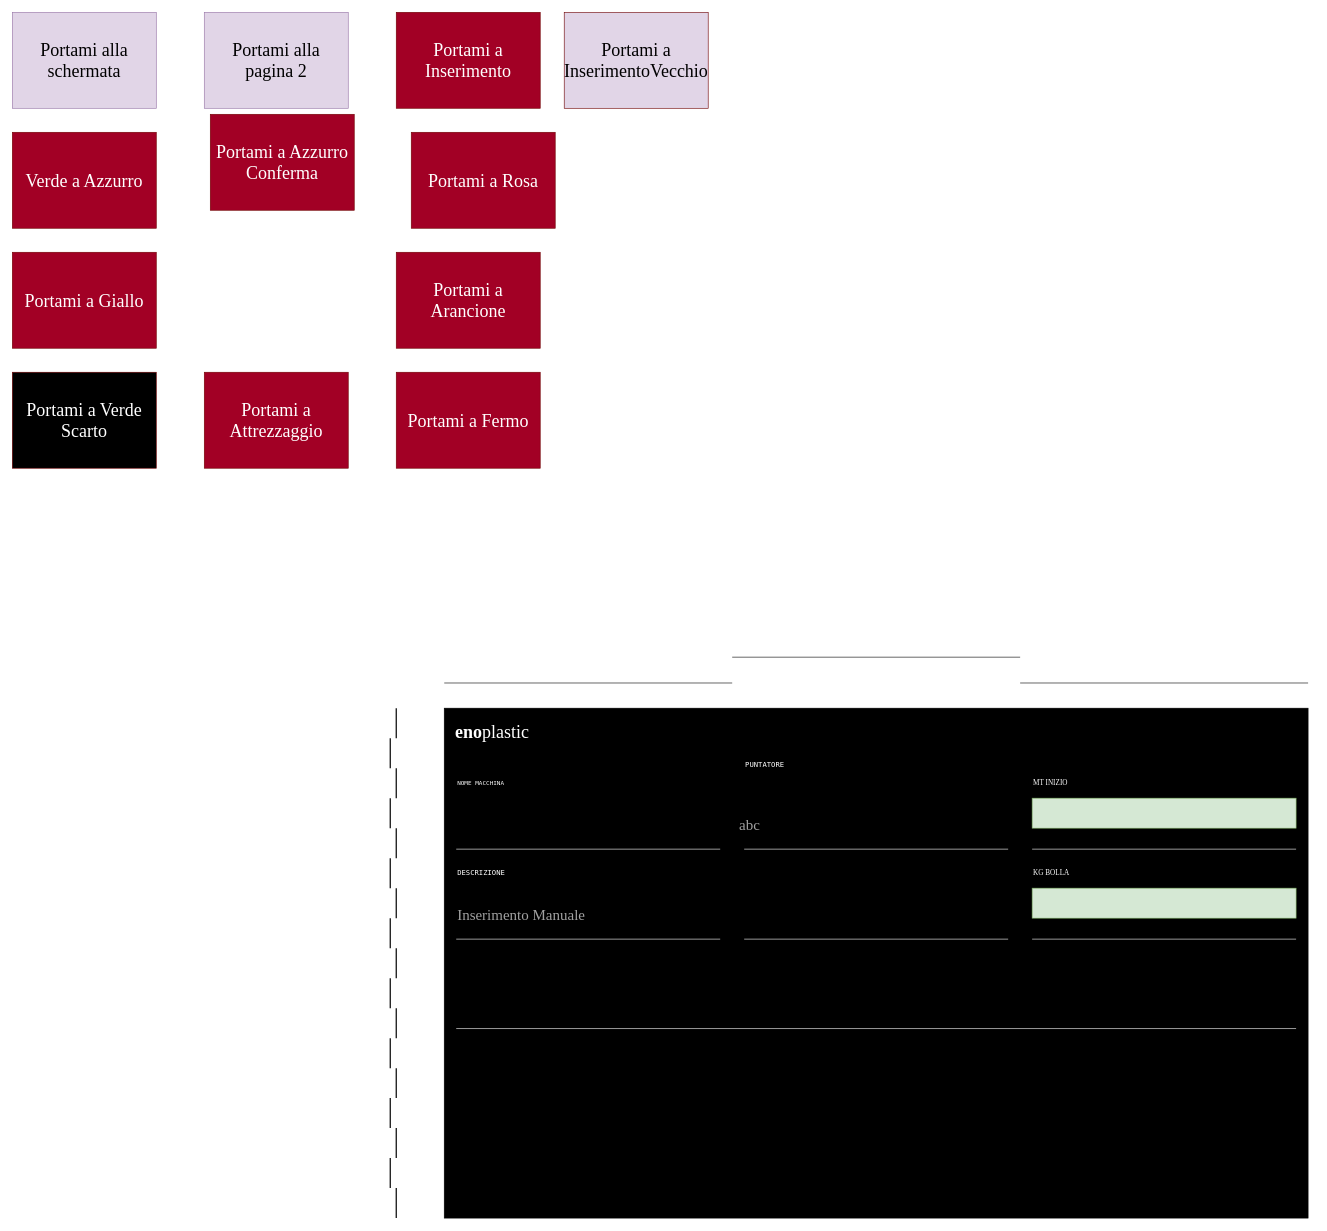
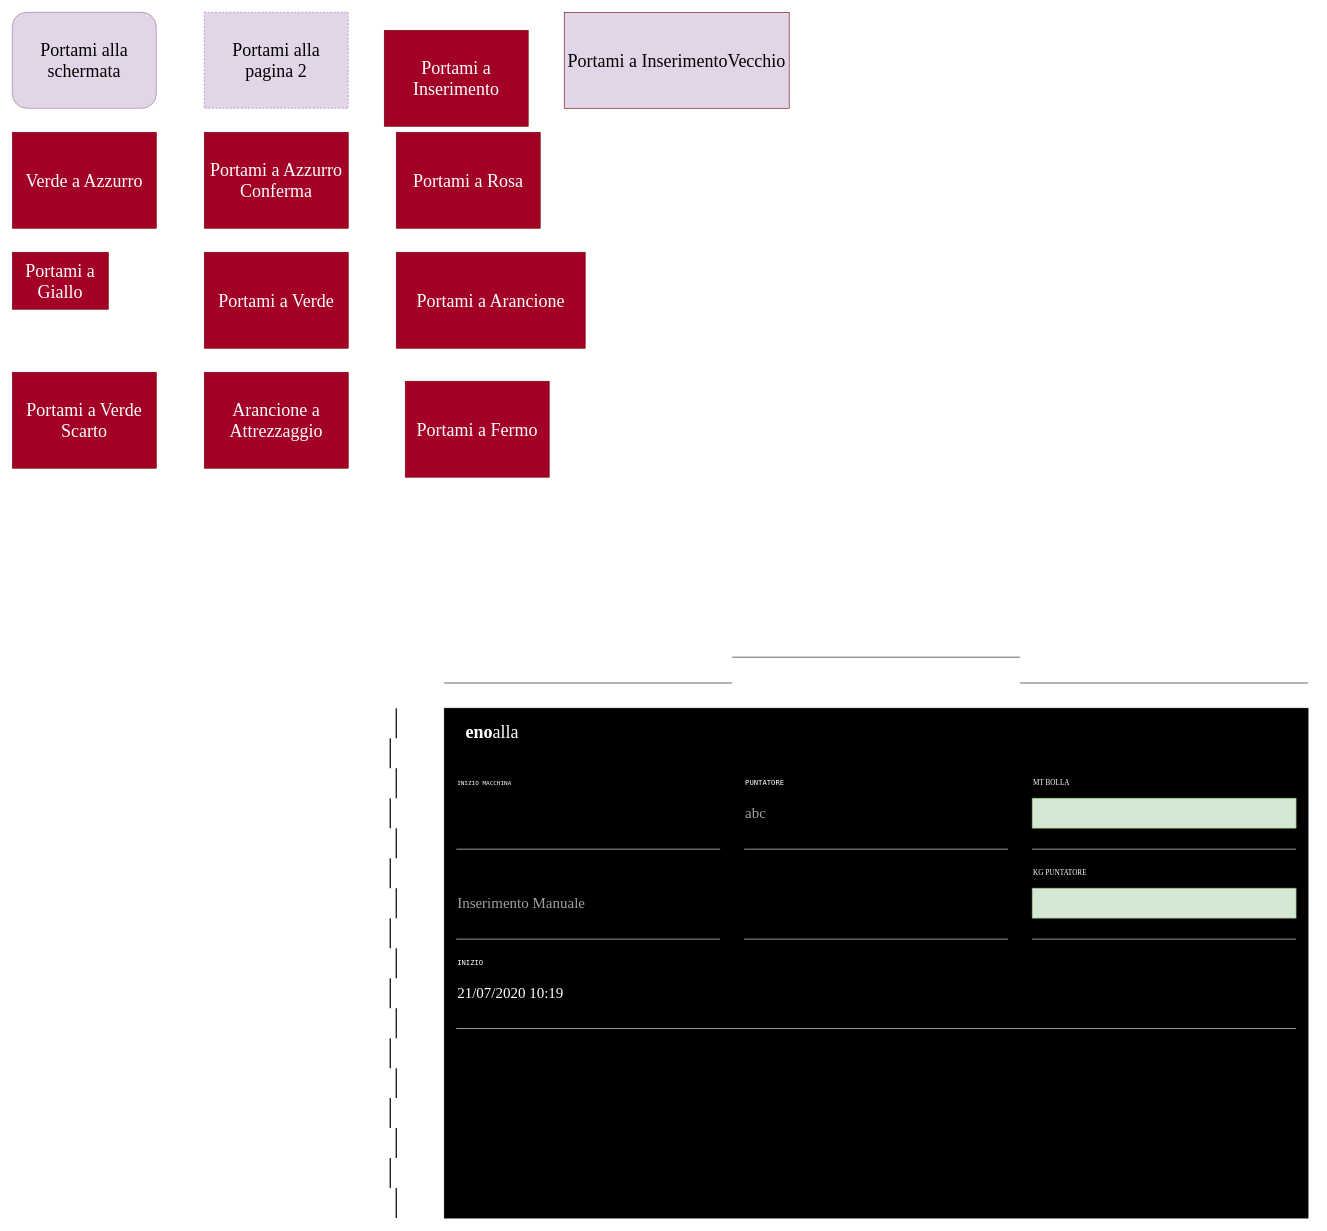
node "Portami alla schermata": shape rectangle -> rounded rectangle
node "Portami alla pagina 2": style solid -> dashed
node "Portami a Inserimento": moved (468, 60) -> (456, 78)
node "Portami a InserimentoVecchio": size 144x96 -> 225x96
node "Portami a Azzurro Conferma": moved (282, 162) -> (276, 180)
node "Portami a Rosa": moved (483, 180) -> (468, 180)
node "Portami a Giallo": size 144x96 -> 96x57
node "Portami a Verde": added
node "Portami a Arancione": size 144x96 -> 189x96
node "Portami a Verde Scarto": fillcolor #000000 -> #a20025
node "Portami a Attrezzaggio": label "Portami a Attrezzaggio" -> "Arancione a Attrezzaggio"
node "Portami a Fermo": moved (468, 420) -> (477, 429)
node "enoplastic": label "enoplastic" -> "enoalla"
node "PUNTATORE": moved (885, 765) -> (885, 783)
node "NOME MACCHINA": label "NOME MACCHINA" -> "INIZIO MACCHINA"
node "MT INIZIO": label "MT INIZIO" -> "MT BOLLA"
node "abc": moved (879, 825) -> (885, 813)
node "DESCRIZIONE": removed
node "KG BOLLA": label "KG BOLLA" -> "KG PUNTATORE"
node "Inserimento Manuale": moved (594, 915) -> (594, 903)
node "INIZIO": added
node "21/07/2020 10:19": added
